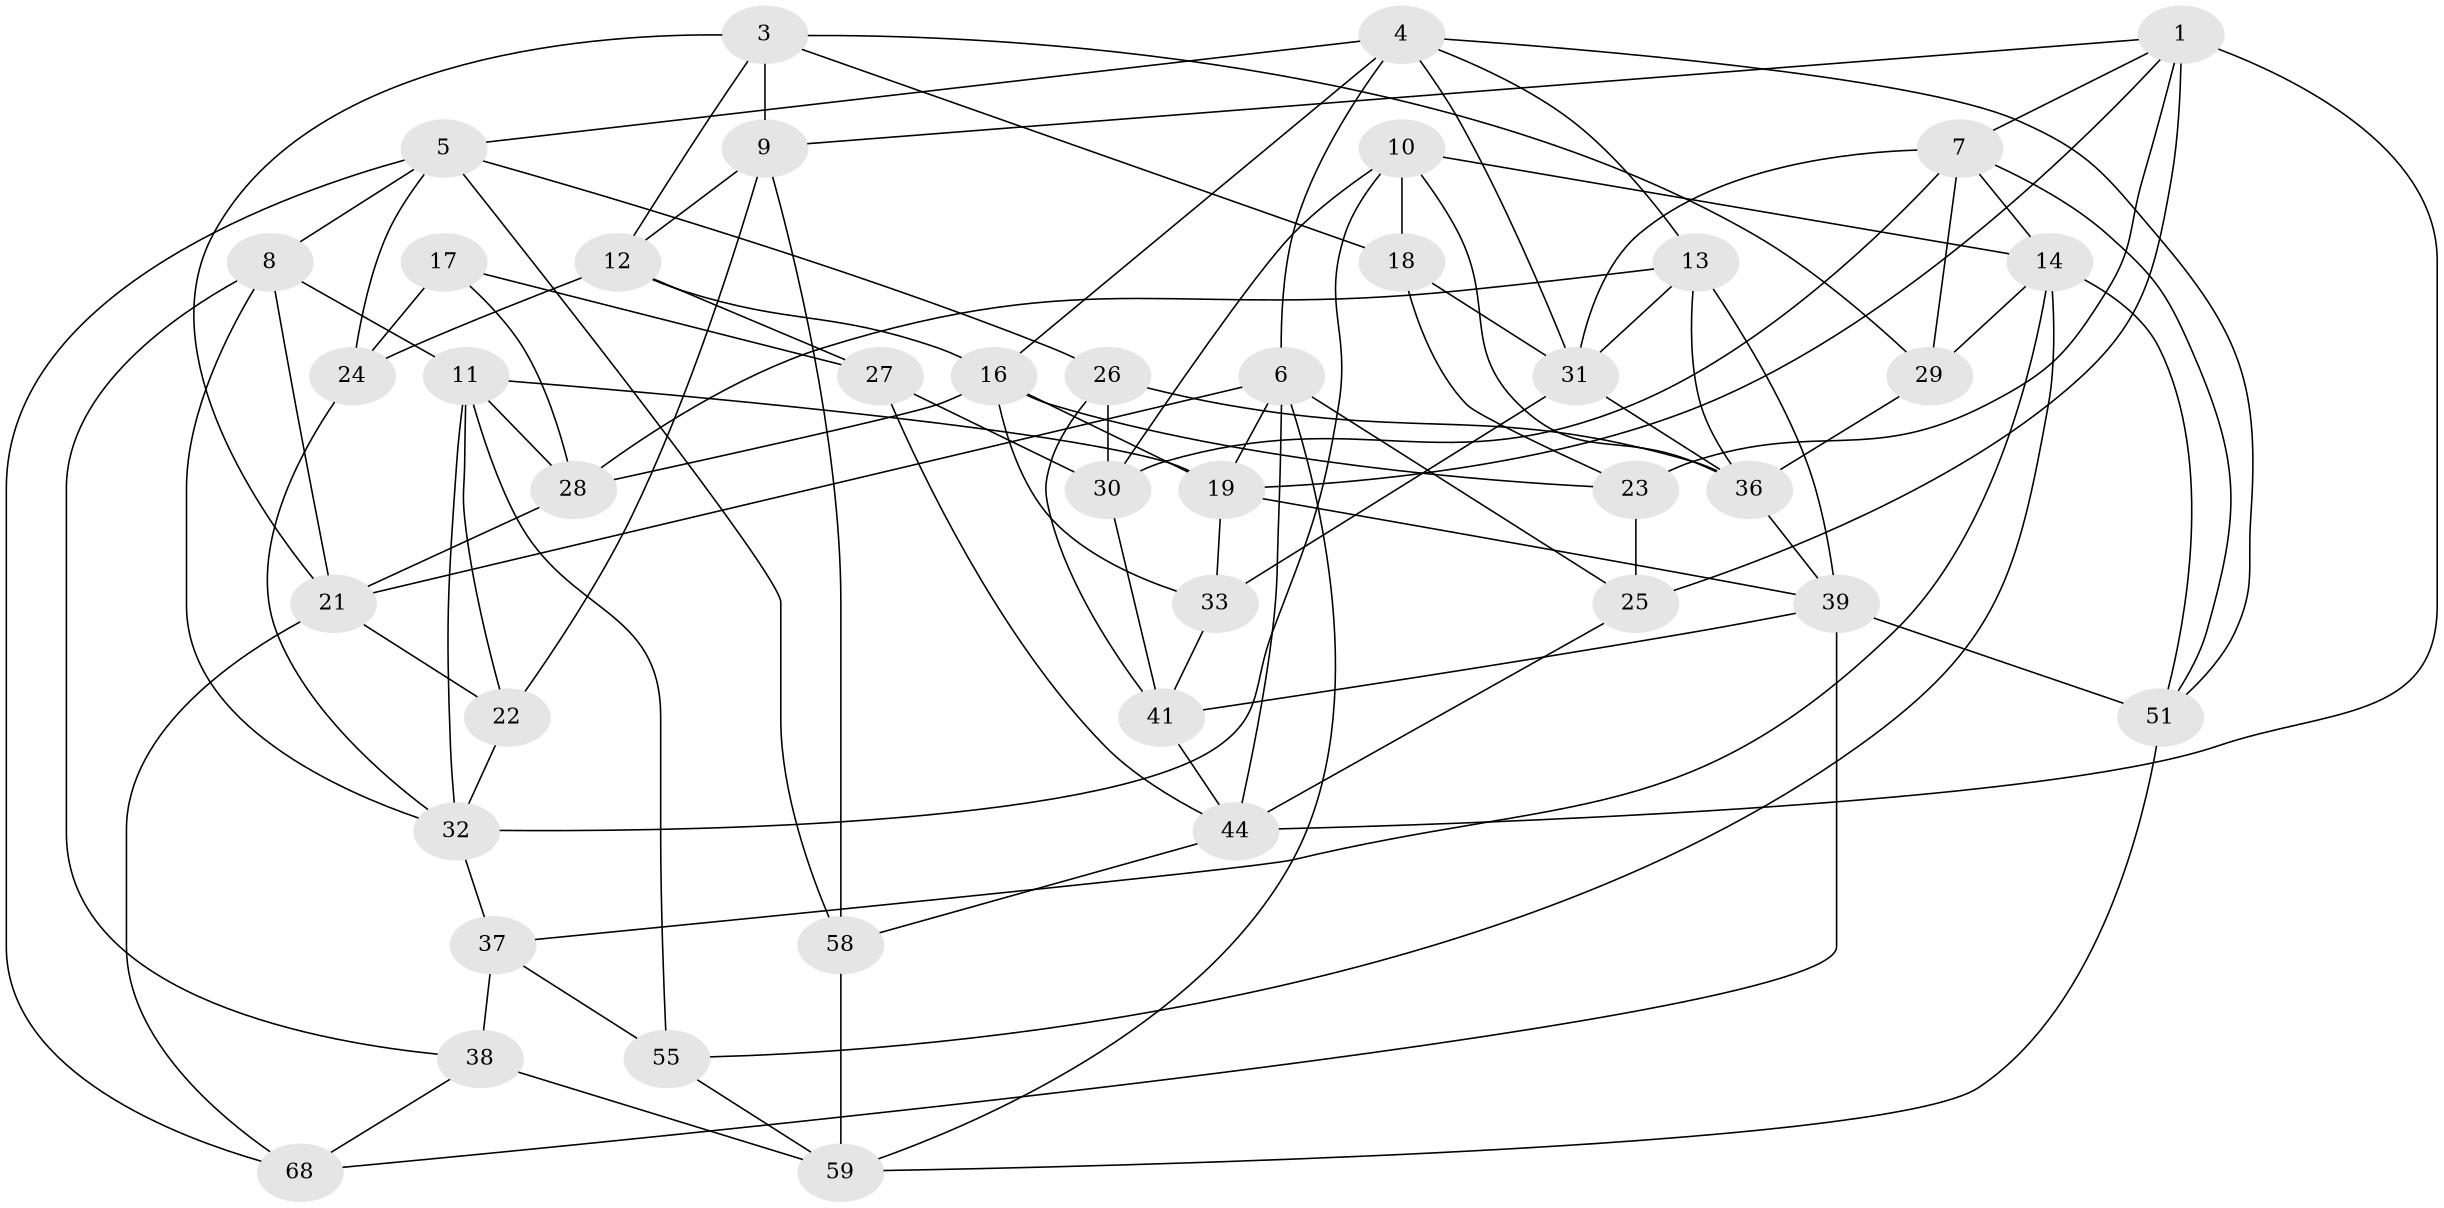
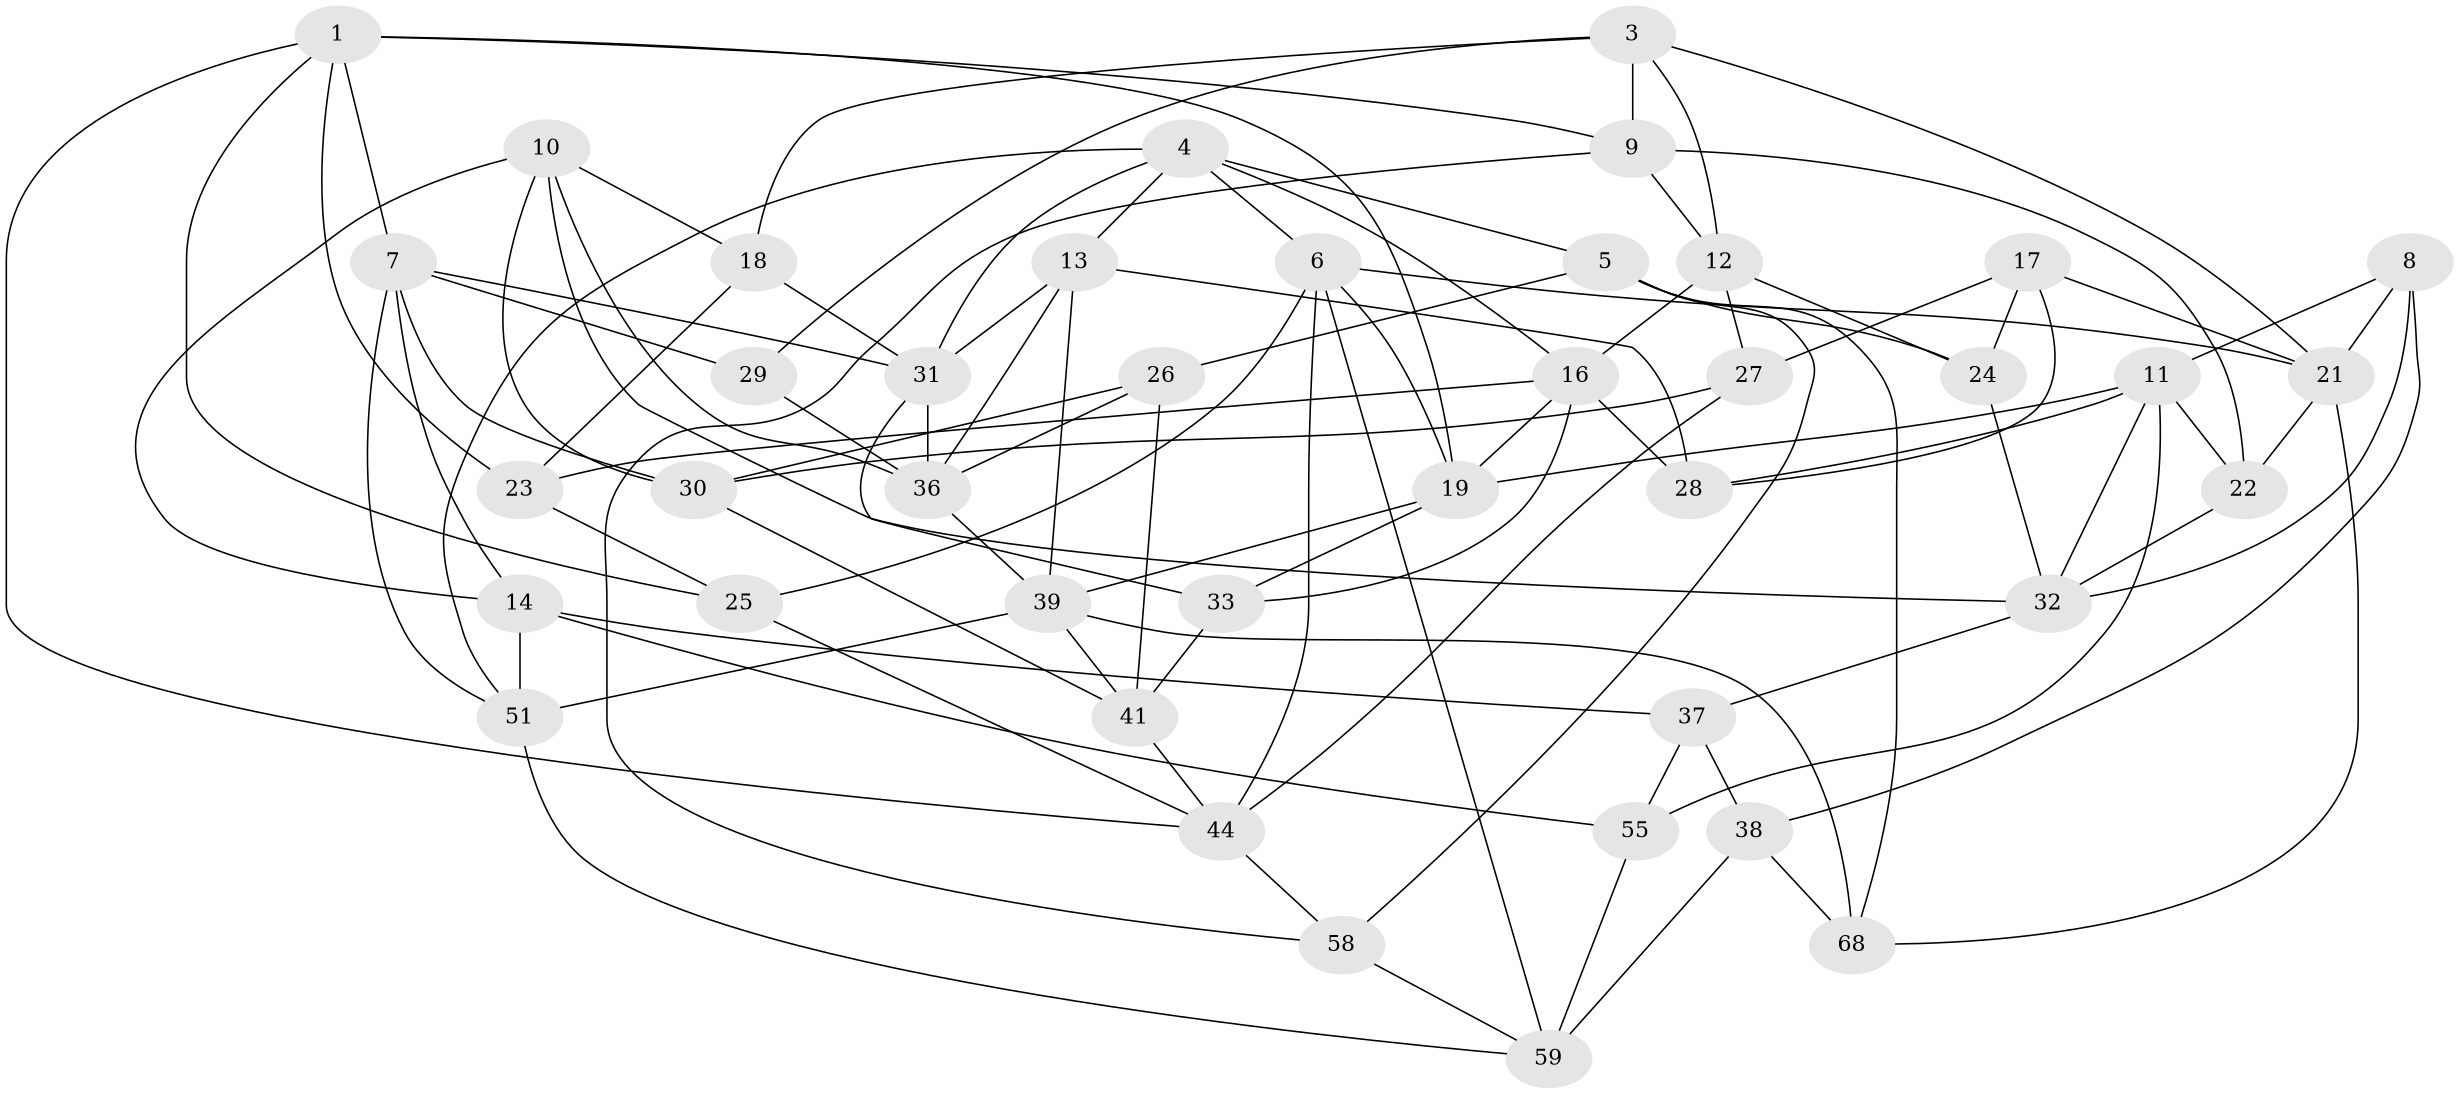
edge "5" -- "8": removed
edge "14" -- "29": removed
edge "28" -- "21": now "17" -- "21"
